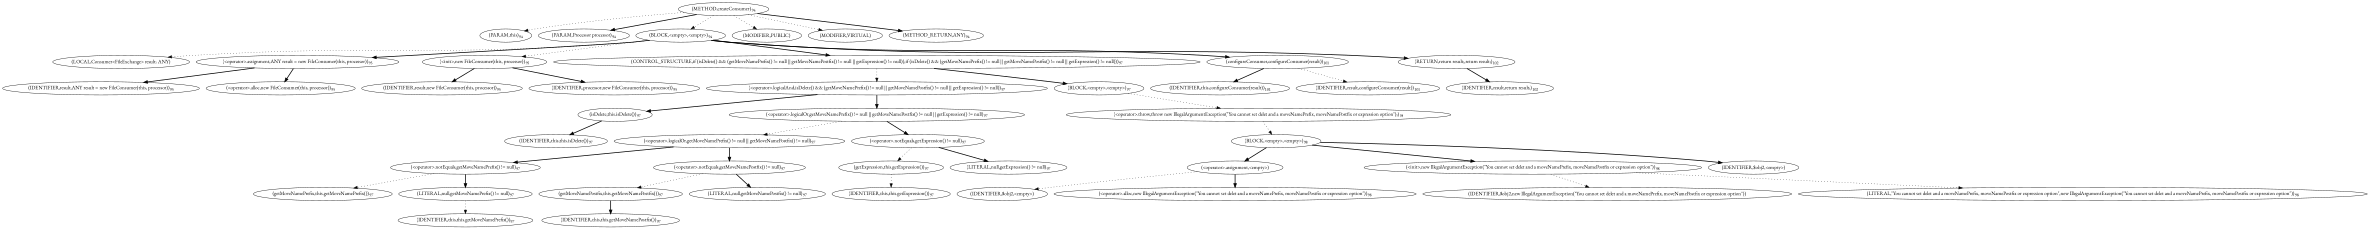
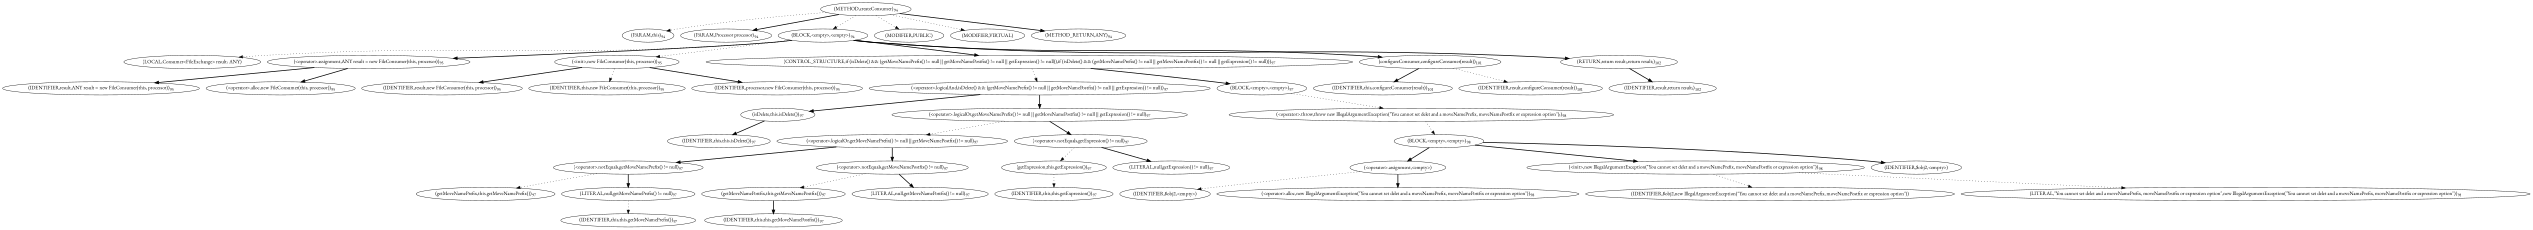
node "(IDENTIFIER,this,new FileConsumer(this, processor))": added
